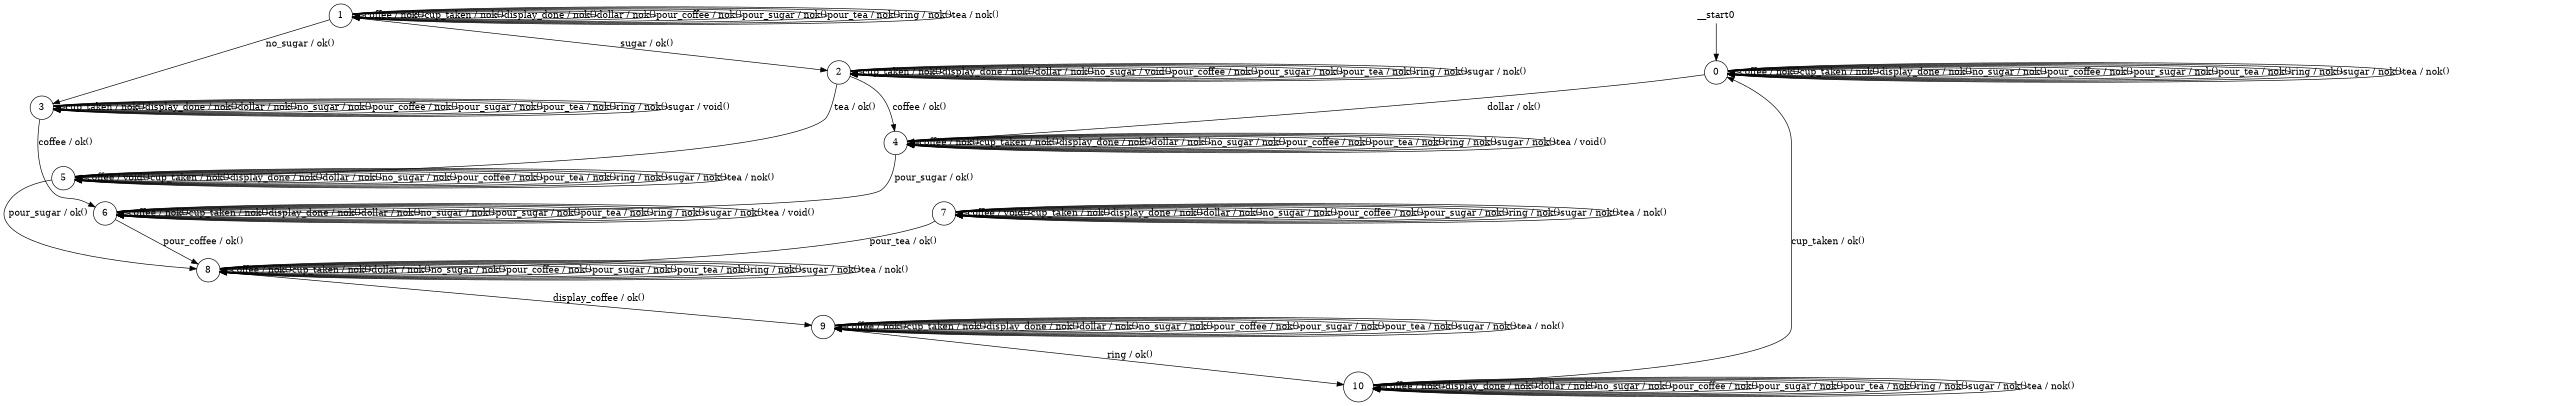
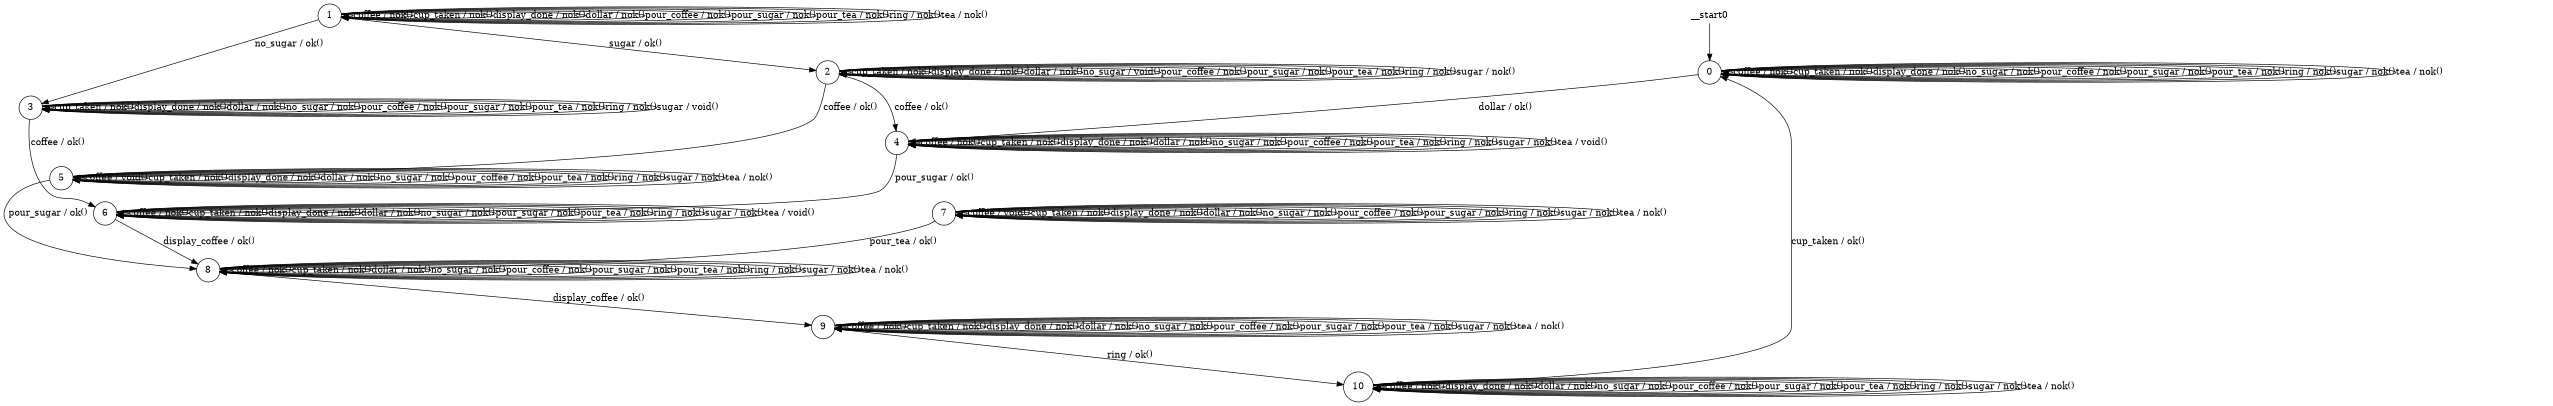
edge "2" -> "5": label "tea / ok()" -> "coffee / ok()"
edge "6" -> "8": label "pour_coffee / ok()" -> "display_coffee / ok()"
